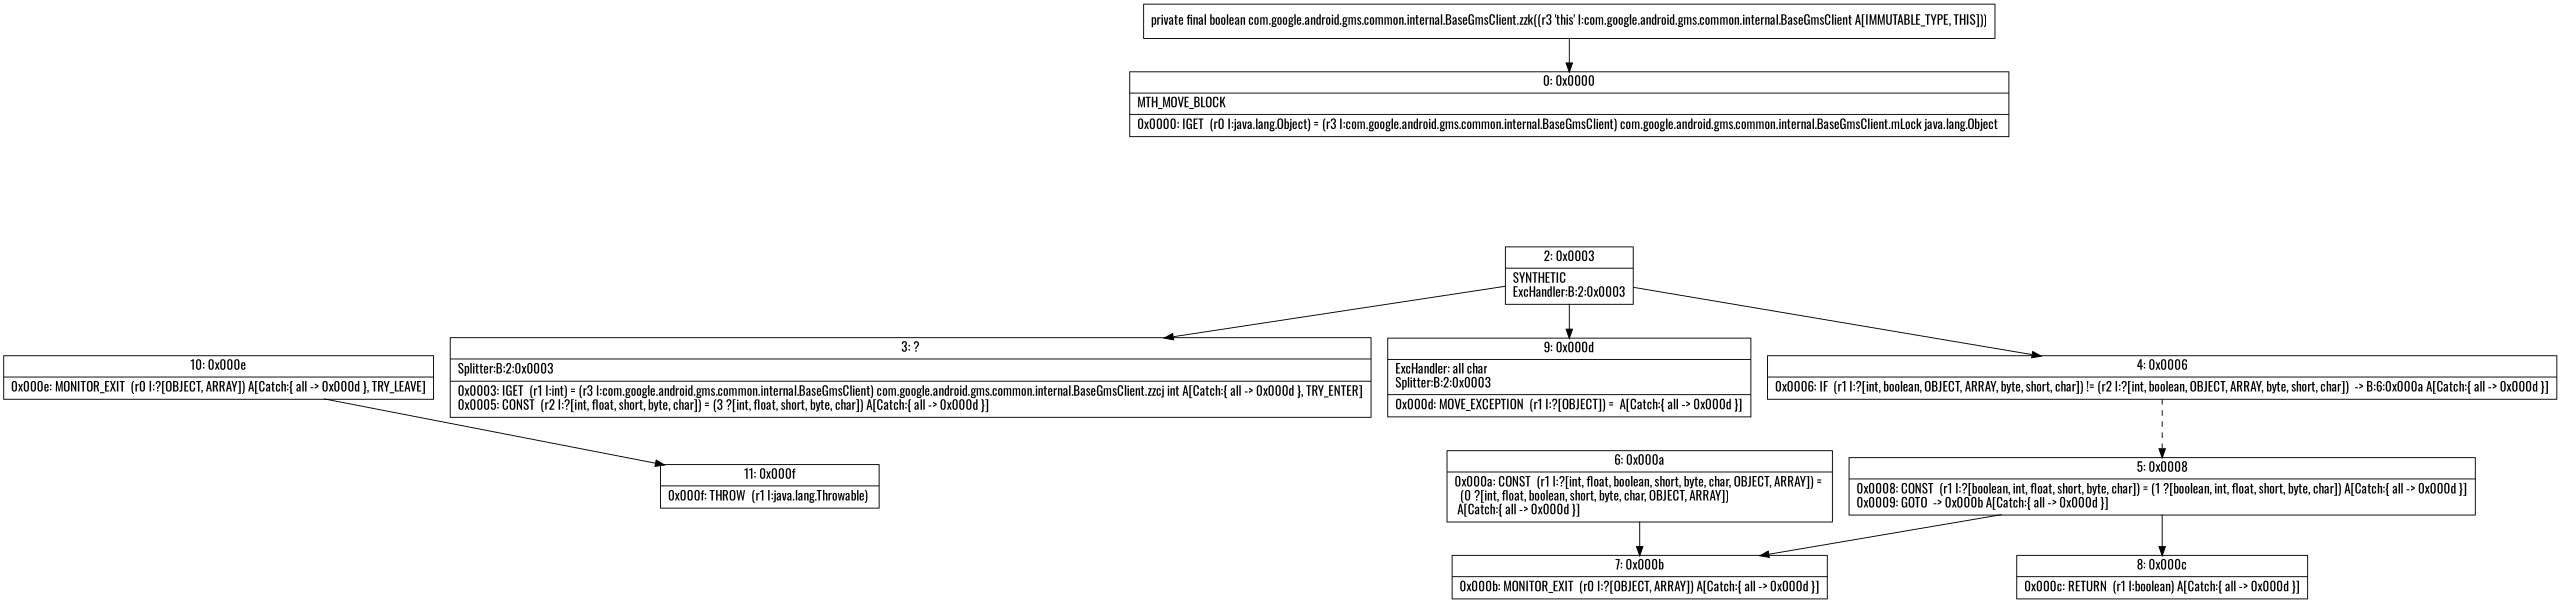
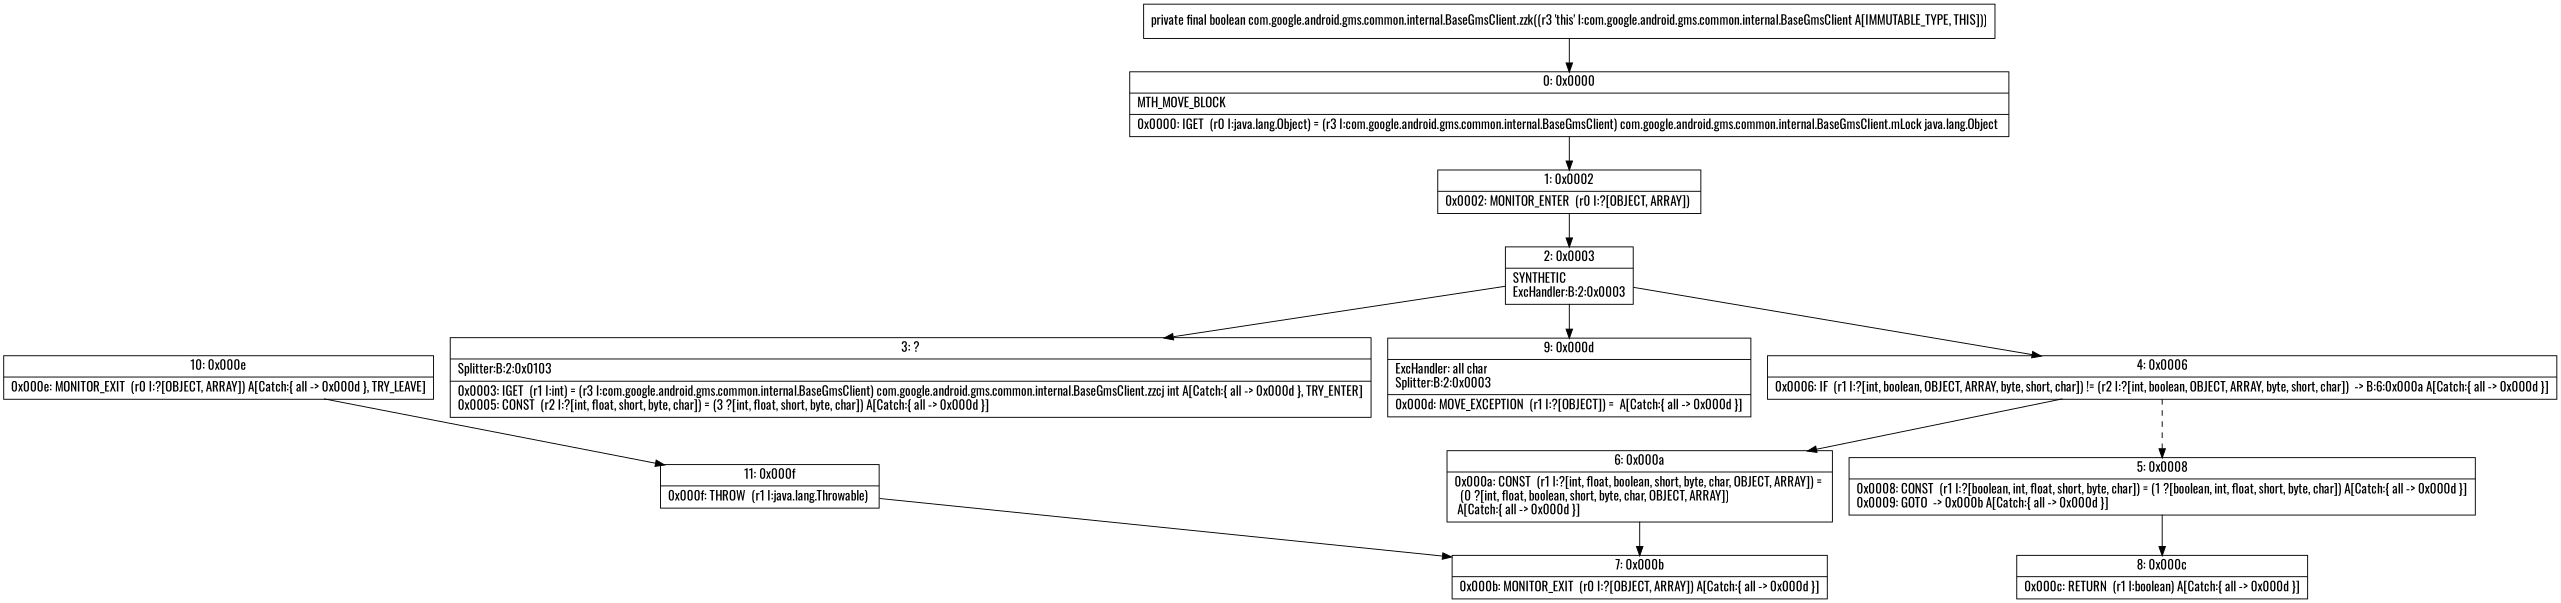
node "1: 0x0002": added
node "3: ?": text "Splitter:B:2:0x0003" -> "Splitter:B:2:0x0103"
edge "4: 0x0006" -> "6: 0x000a": added
edge "5: 0x0008" -> "7: 0x000b": now "11: 0x000f" -> "7: 0x000b"
